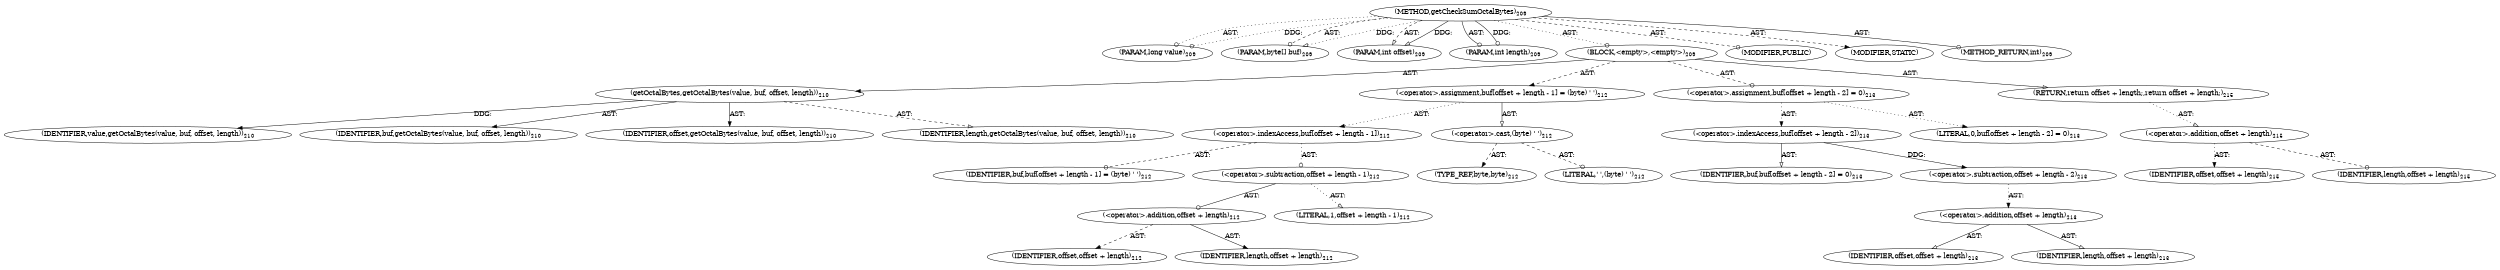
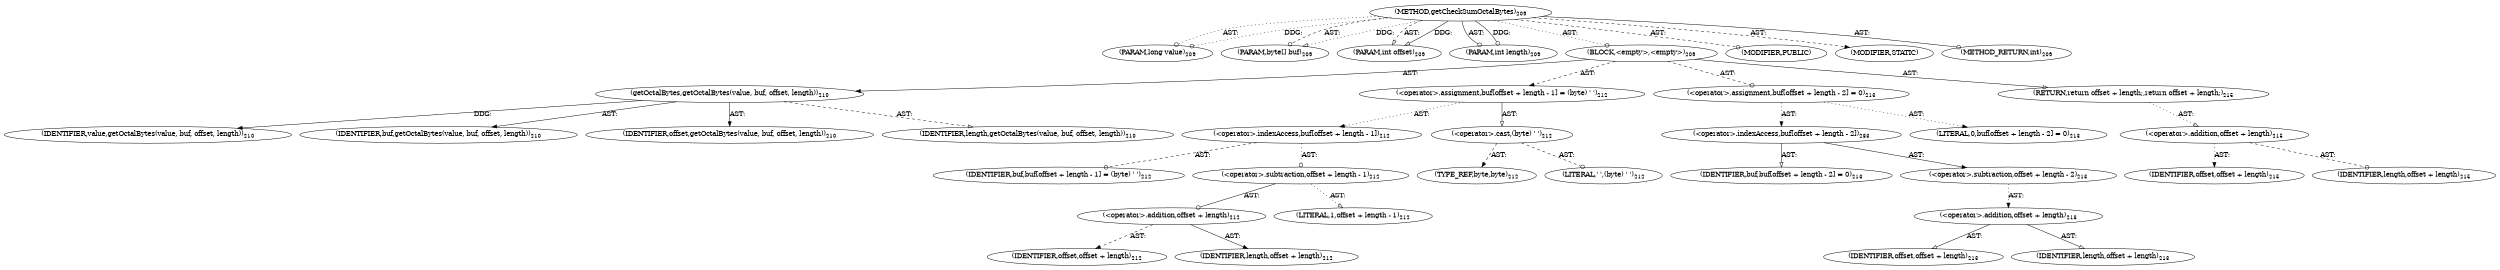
node "(<operator>.indexAccess,buf[offset + length - 2])": text "213" -> "283"
edge "(<operator>.indexAccess,buf[offset + length - 2])" -> "(<operator>.subtraction,offset + length - 2)": label "DDG: " -> "AST: "
